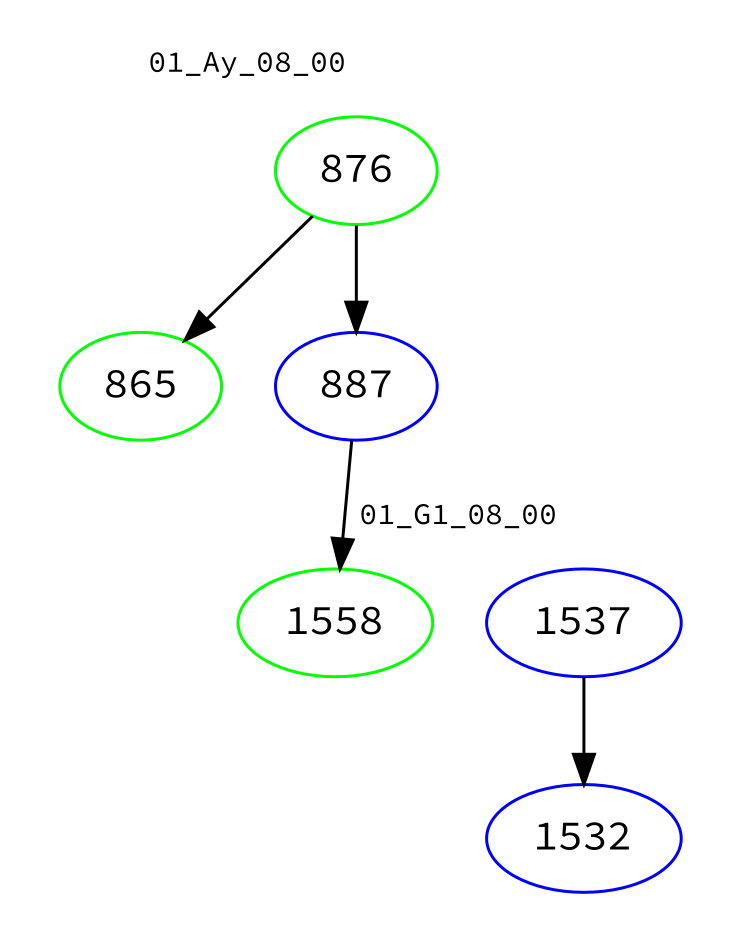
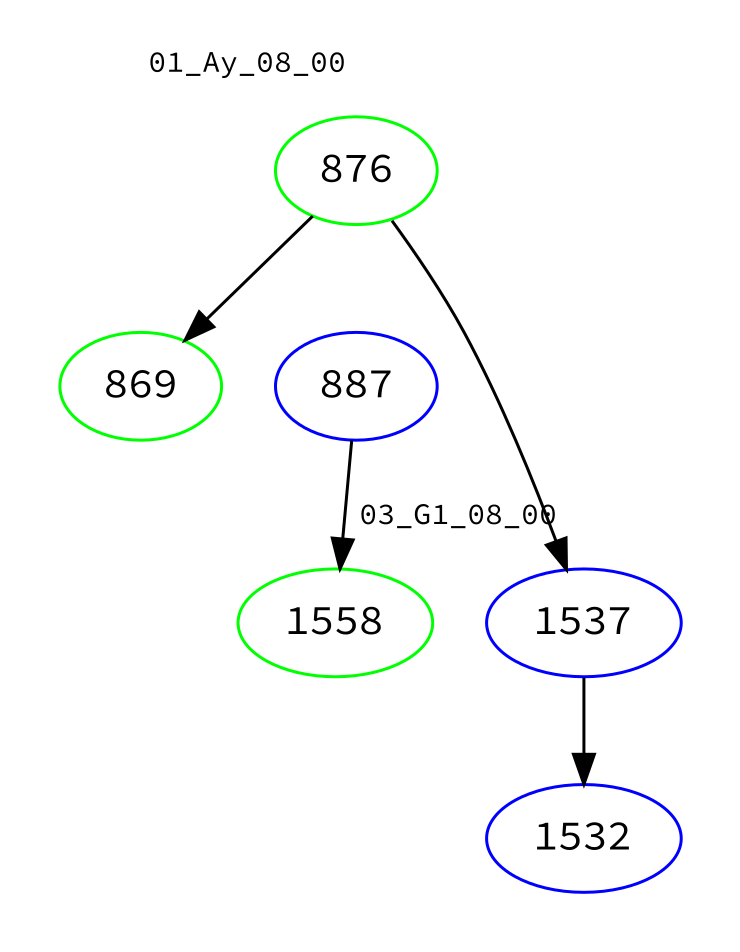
edge "876" -> "887": now "876" -> "1537"
node "865": label "865" -> "869"
cluster "01_G1_08_00": label "01_G1_08_00" -> "03_G1_08_00"
